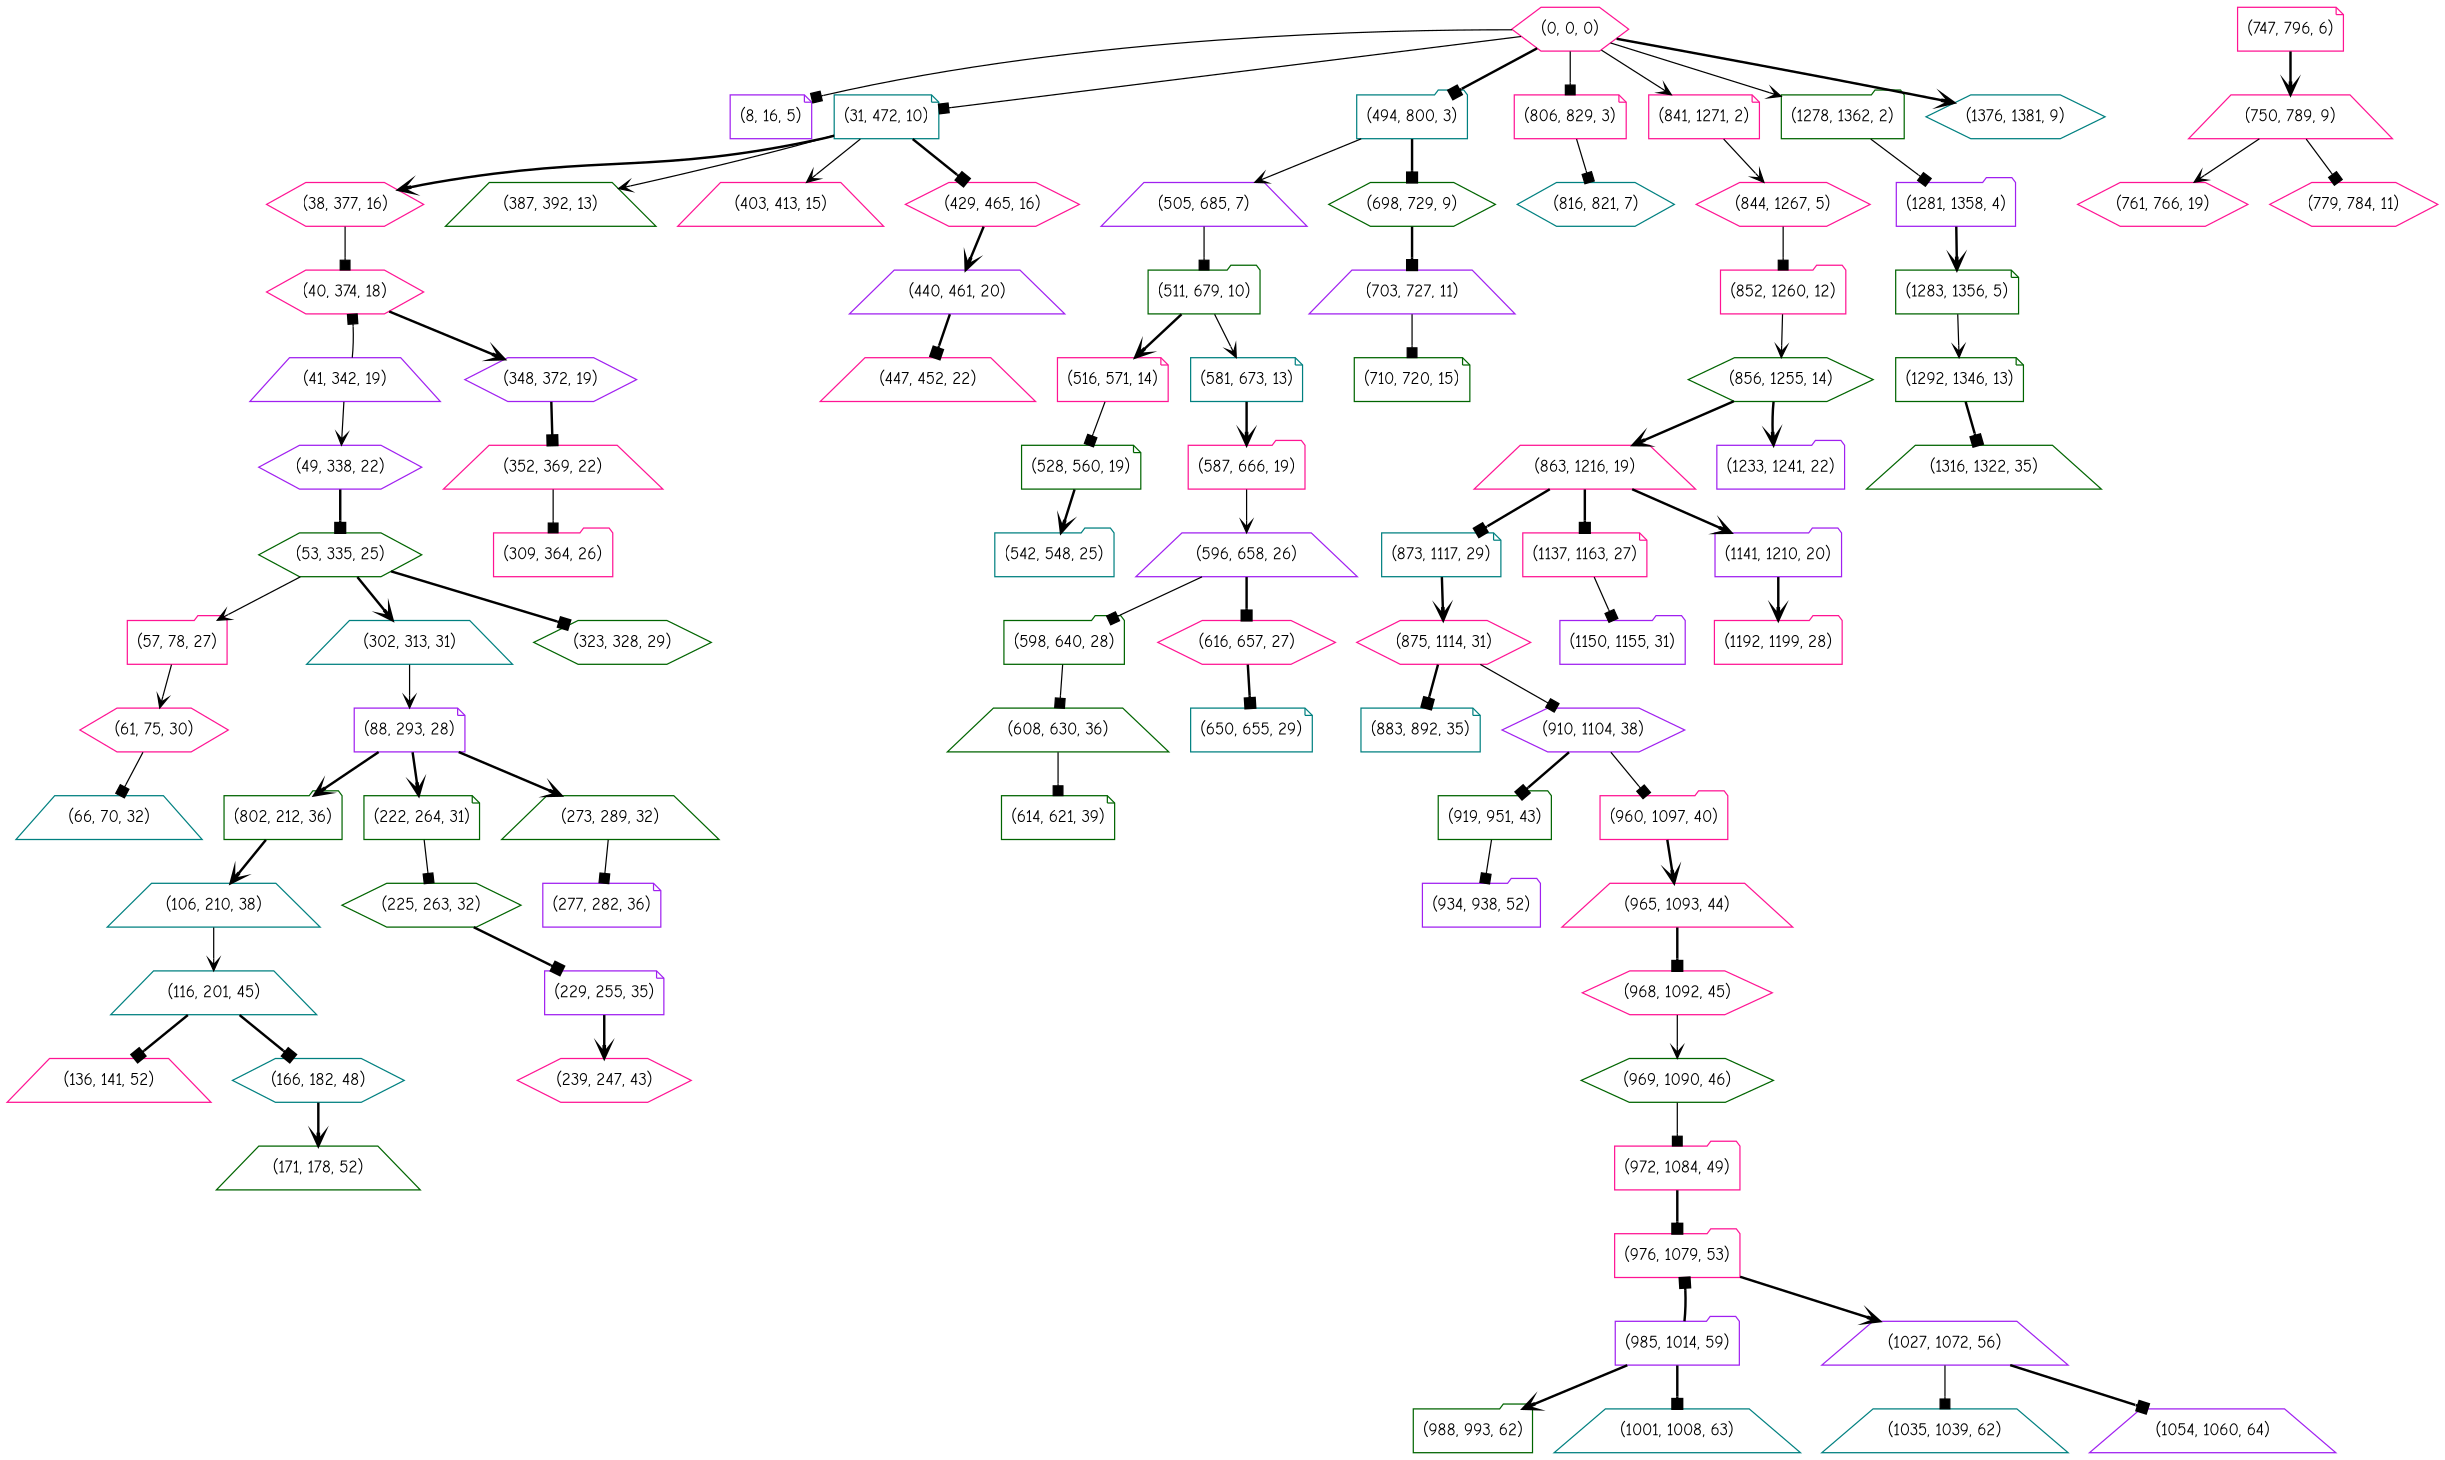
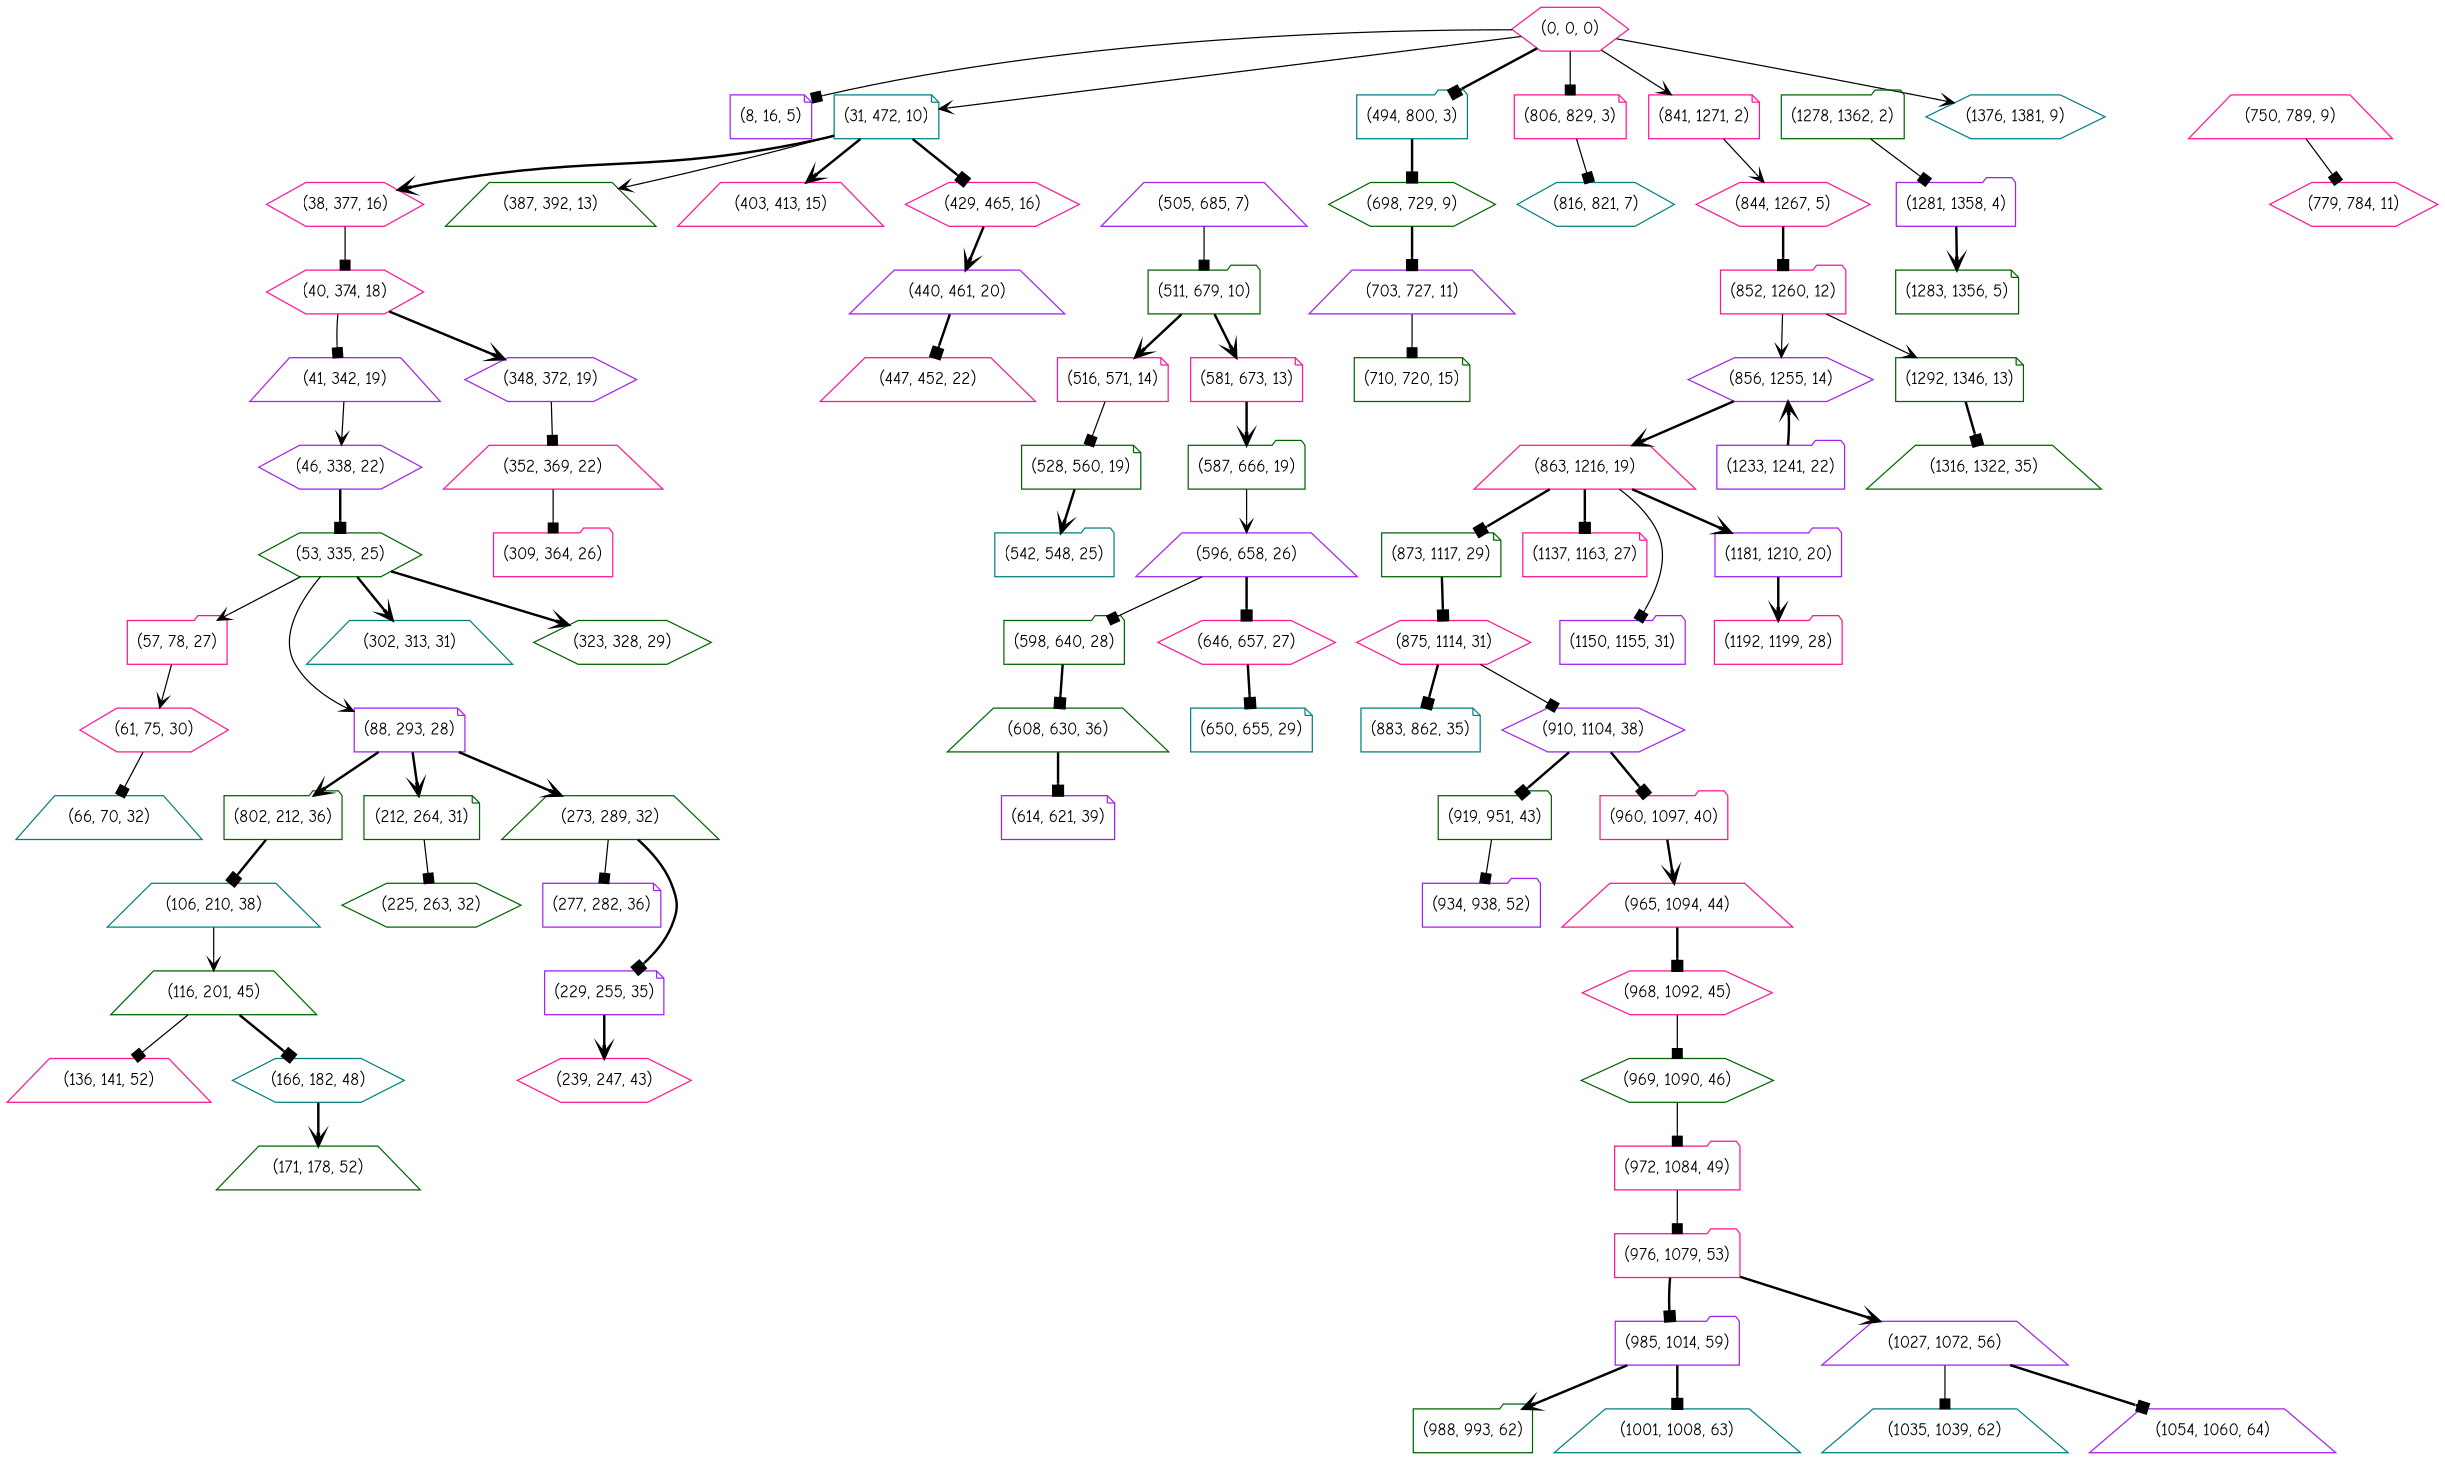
node "(747, 796, 6)": removed
edge "(0, 0, 0)" -> "(1278, 1362, 2)": removed
edge "(0, 0, 0)" -> "(1376, 1381, 9)": style bold -> solid
edge "(0, 0, 0)" -> "(31, 472, 10)": arrowhead box -> vee
edge "(31, 472, 10)" -> "(403, 413, 15)": style solid -> bold
edge "(494, 800, 3)" -> "(505, 685, 7)": removed
node "(761, 766, 19)": removed
edge "(844, 1267, 5)" -> "(852, 1260, 12)": style solid -> bold
edge "(511, 679, 10)" -> "(581, 673, 13)": style solid -> bold
edge "(1283, 1356, 5)" -> "(1292, 1346, 13)": now "(852, 1260, 12)" -> "(1292, 1346, 13)"
edge "(41, 342, 19)" -> "(40, 374, 18)": reversed
node "(581, 673, 13)": color teal -> deeppink
node "(856, 1255, 14)": color darkgreen -> purple
edge "(348, 372, 19)" -> "(352, 369, 22)": style bold -> solid
edge "(856, 1255, 14)" -> "(1233, 1241, 22)": reversed
node "(49, 338, 22)": label "(49, 338, 22)" -> "(46, 338, 22)"
node "(587, 666, 19)": color deeppink -> darkgreen
node "(873, 1117, 29)": color teal -> darkgreen
node "(1141, 1210, 20)": label "(1141, 1210, 20)" -> "(1181, 1210, 20)"
edge "(873, 1117, 29)" -> "(875, 1114, 31)": arrowhead vee -> box
edge "(1137, 1163, 27)" -> "(1150, 1155, 31)": now "(863, 1216, 19)" -> "(1150, 1155, 31)"
edge "(53, 335, 25)" -> "(323, 328, 29)": arrowhead box -> vee
node "(616, 657, 27)": label "(616, 657, 27)" -> "(646, 657, 27)"
edge "(302, 313, 31)" -> "(88, 293, 28)": now "(53, 335, 25)" -> "(88, 293, 28)"
edge "(598, 640, 28)" -> "(608, 630, 36)": style solid -> bold
node "(883, 892, 35)": label "(883, 892, 35)" -> "(883, 862, 35)"
edge "(608, 630, 36)" -> "(614, 621, 39)": style solid -> bold
edge "(910, 1104, 38)" -> "(960, 1097, 40)": style solid -> bold
node "(222, 264, 31)": label "(222, 264, 31)" -> "(212, 264, 31)"
node "(614, 621, 39)": color darkgreen -> purple
edge "(802, 212, 36)" -> "(106, 210, 38)": arrowhead vee -> box
node "(965, 1093, 44)": label "(965, 1093, 44)" -> "(965, 1094, 44)"
edge "(225, 263, 32)" -> "(229, 255, 35)": now "(273, 289, 32)" -> "(229, 255, 35)"
node "(116, 201, 45)": color teal -> darkgreen
edge "(968, 1092, 45)" -> "(969, 1090, 46)": arrowhead vee -> box
edge "(116, 201, 45)" -> "(136, 141, 52)": style bold -> solid
edge "(972, 1084, 49)" -> "(976, 1079, 53)": style bold -> solid
edge "(985, 1014, 59)" -> "(976, 1079, 53)": reversed
